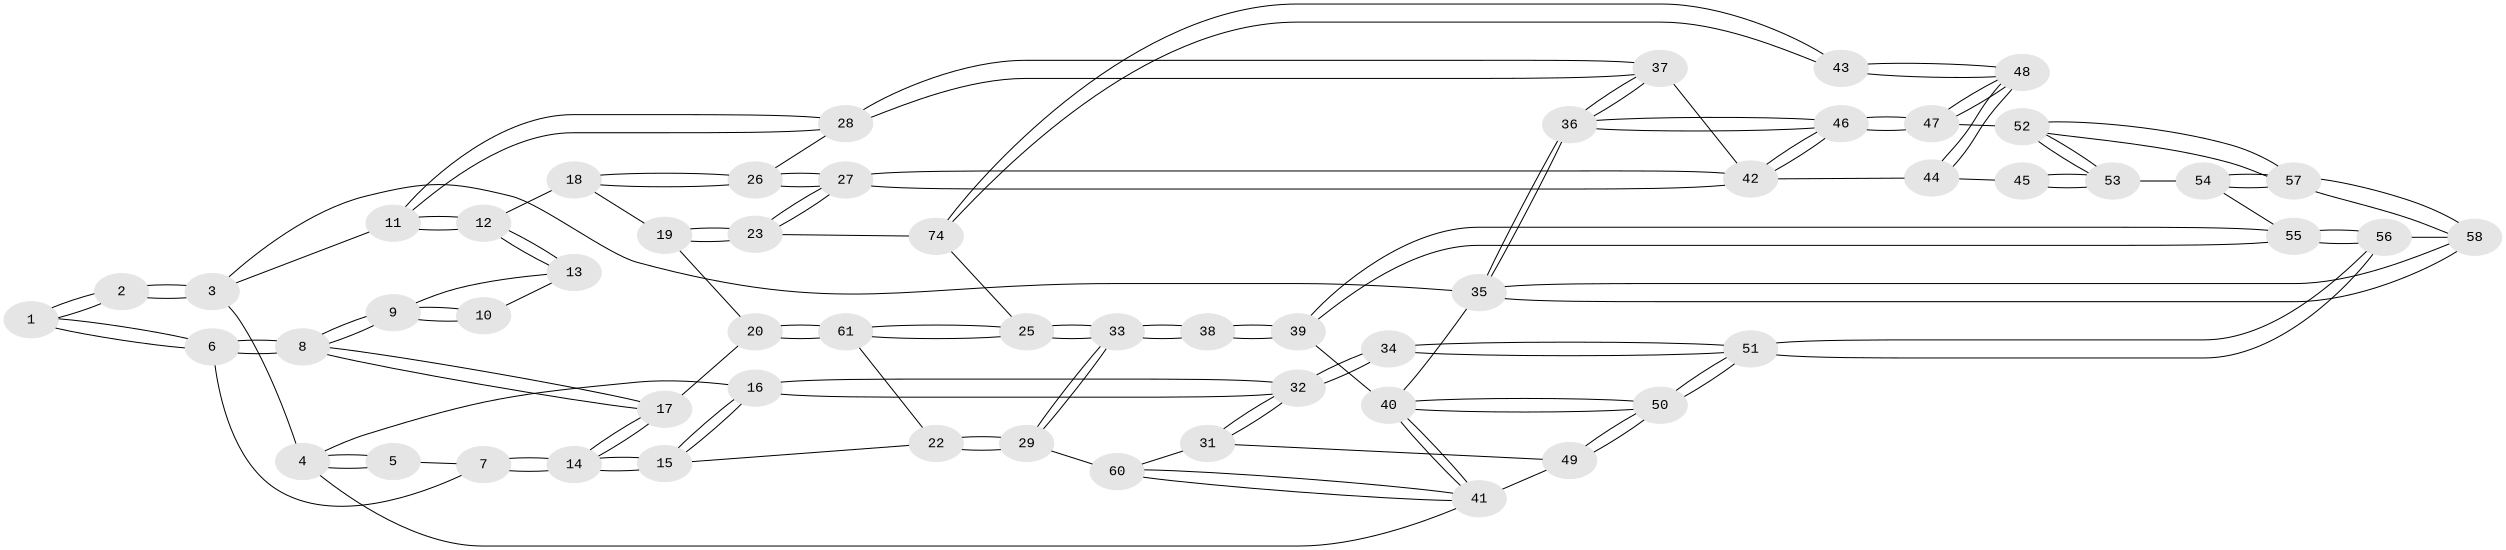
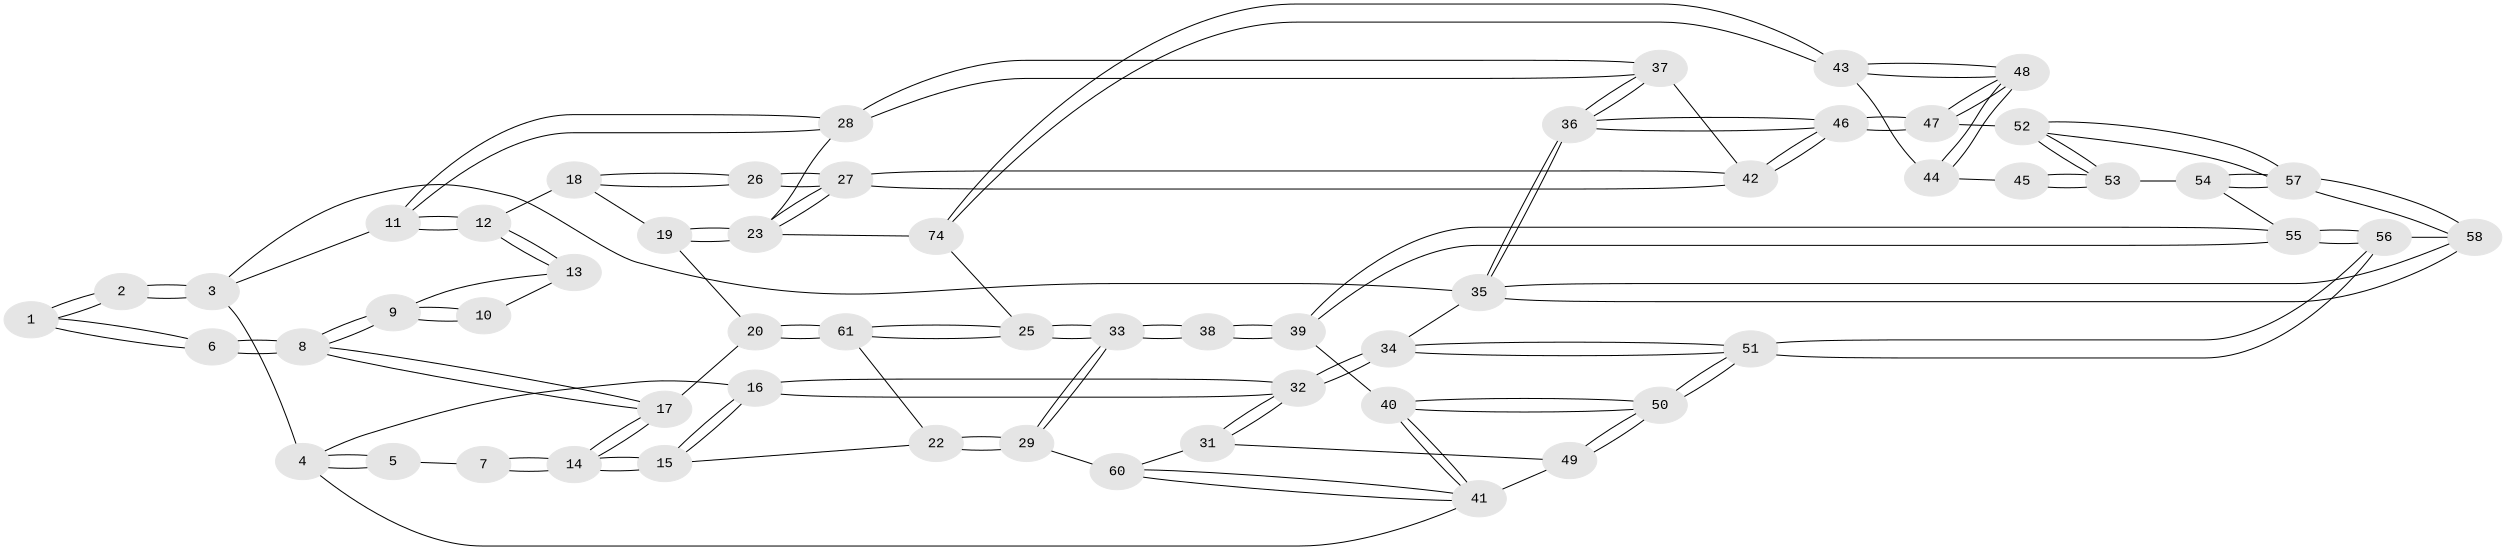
edge "28" -- "26": now "28" -- "23"
edge "44" -- "42": now "44" -- "43"
edge "35" -- "40": now "35" -- "34"
edge "6" -- "7": removed
